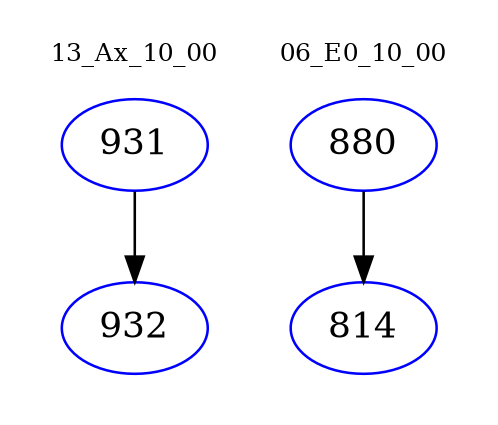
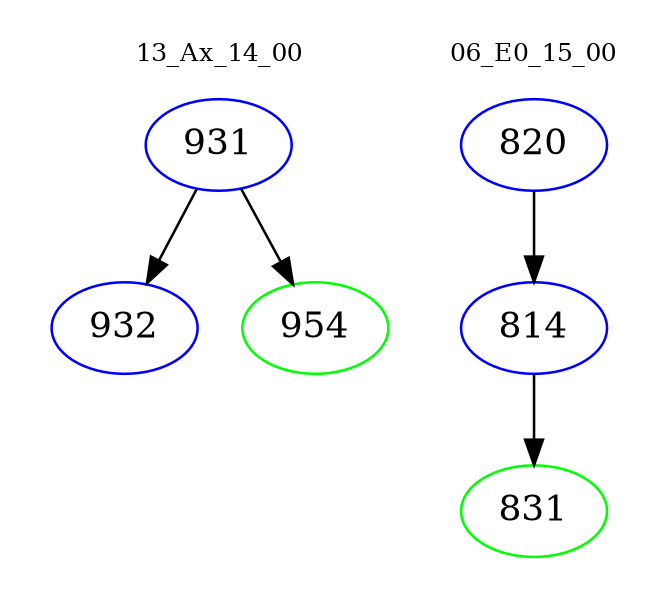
cluster "13_Ax_10_00": label "13_Ax_10_00" -> "13_Ax_14_00"
cluster "06_E0_10_00": label "06_E0_10_00" -> "06_E0_15_00"
node "880": label "880" -> "820"
node "954": added
node "831": added
